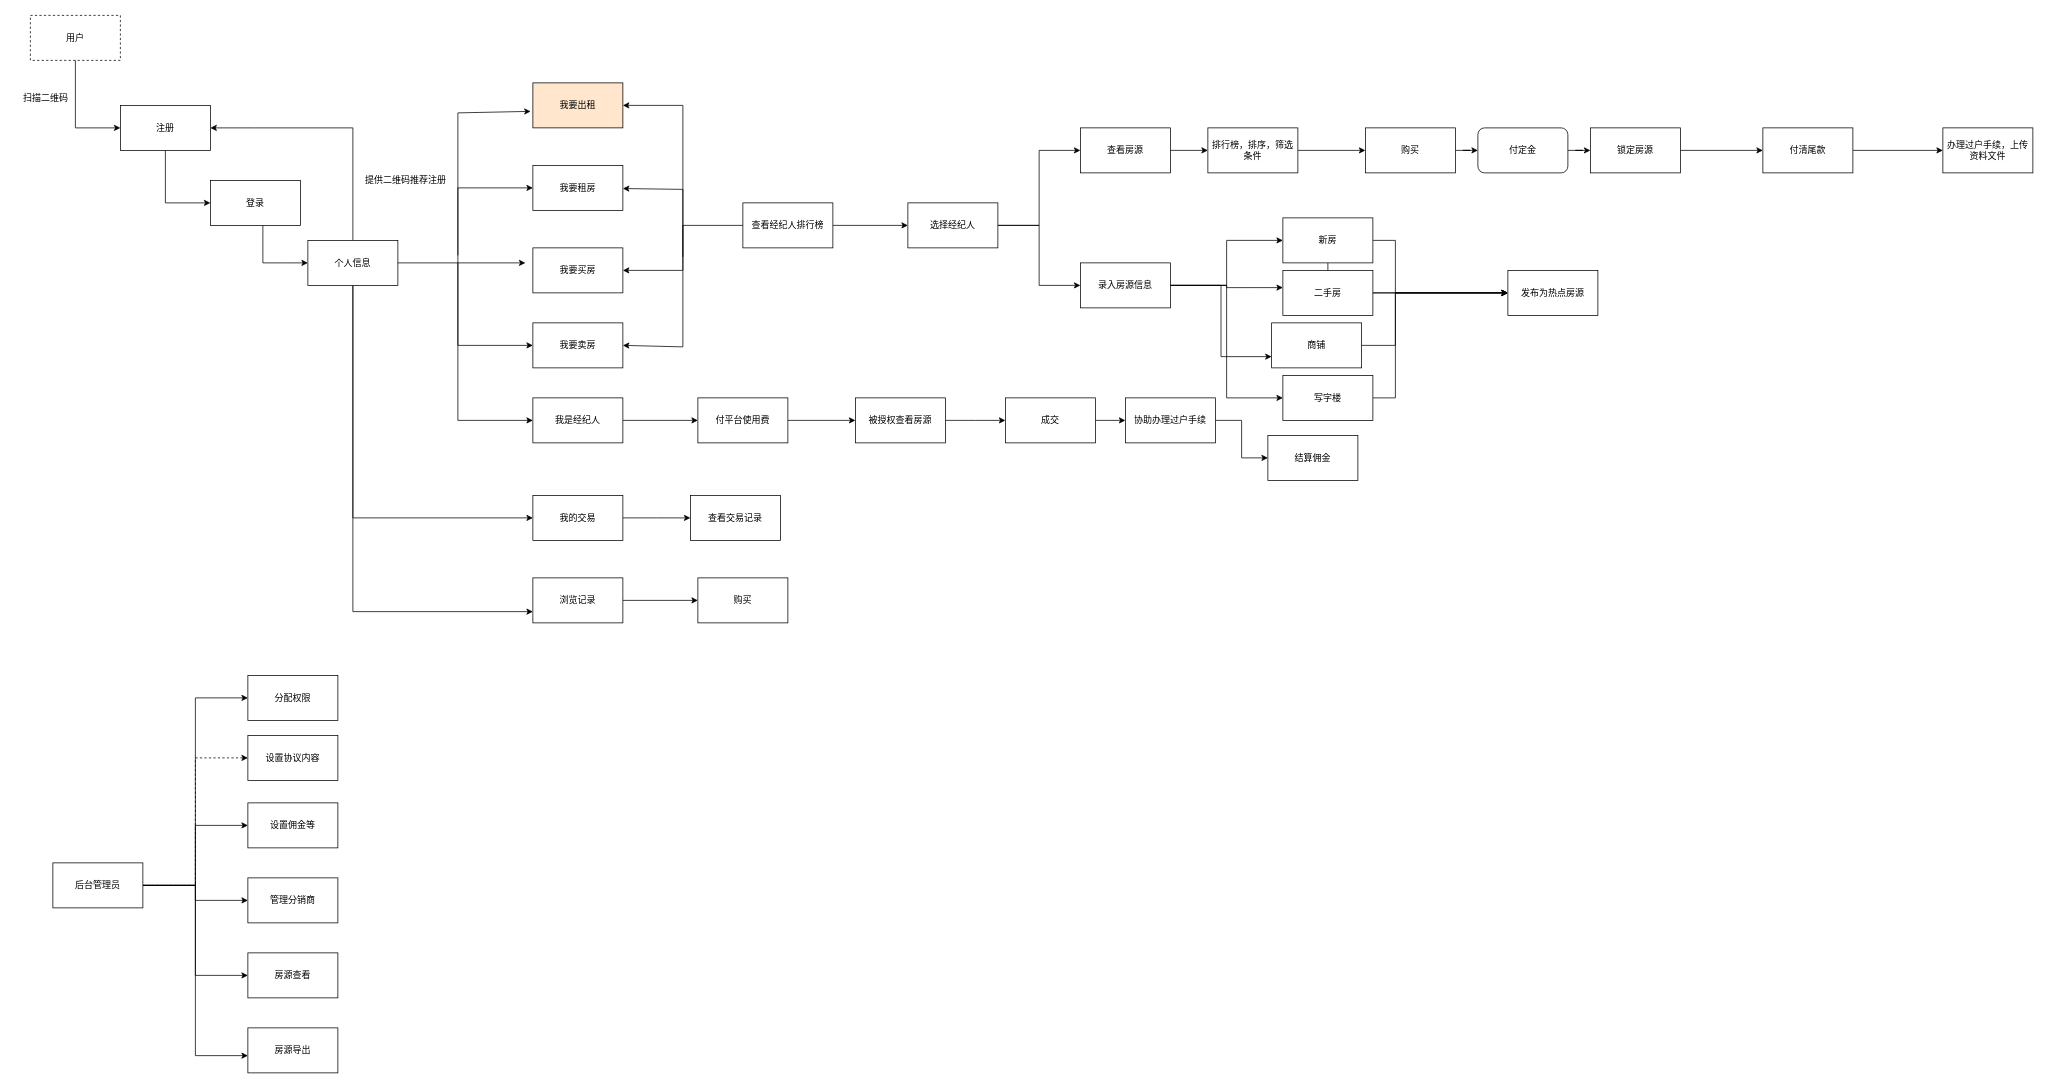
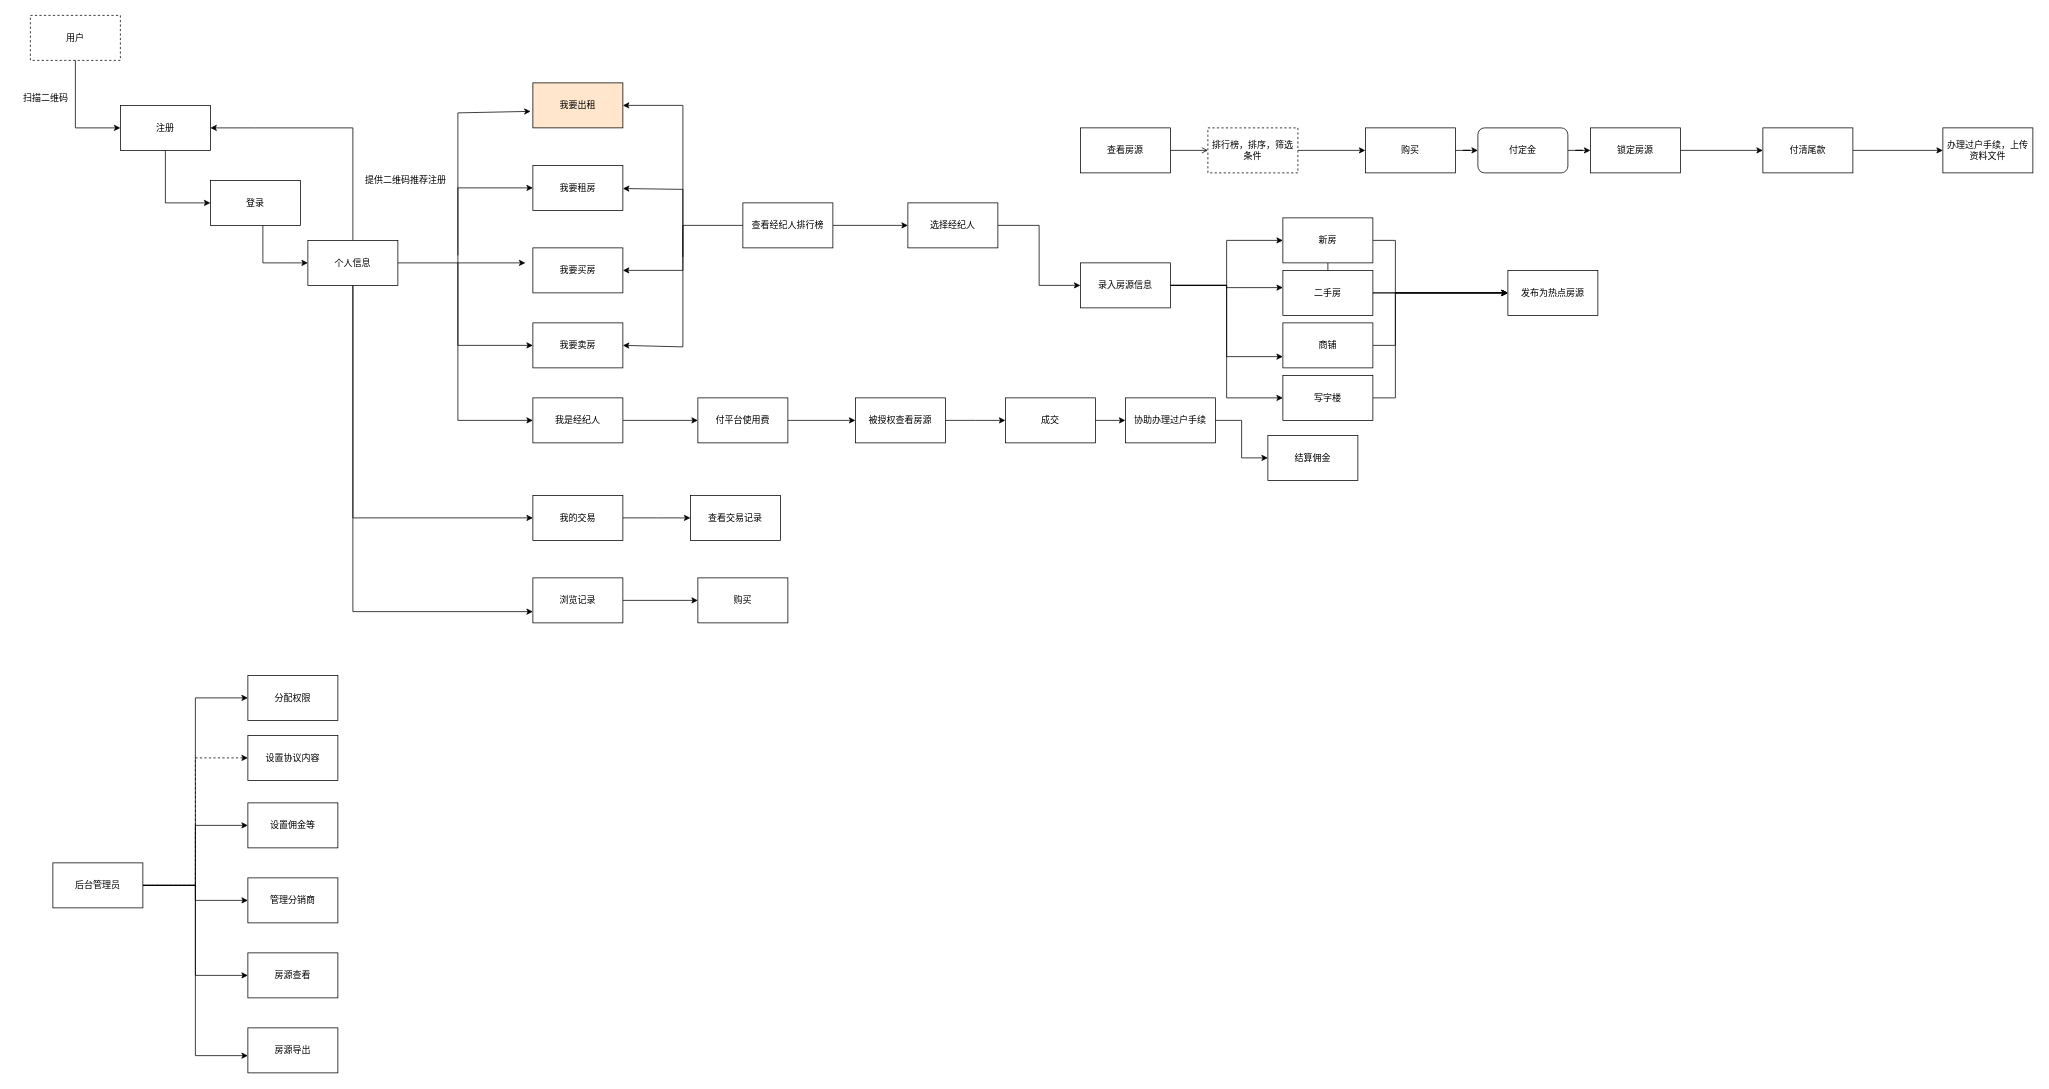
edge "选择经纪人" -> "查看房源": removed
edge "查看房源" -> "排行榜，排序，筛选条件": arrowhead classic -> open
node "排行榜，排序，筛选条件": style solid -> dashed
node "商铺": moved (1317, 345) -> (1328, 345)
